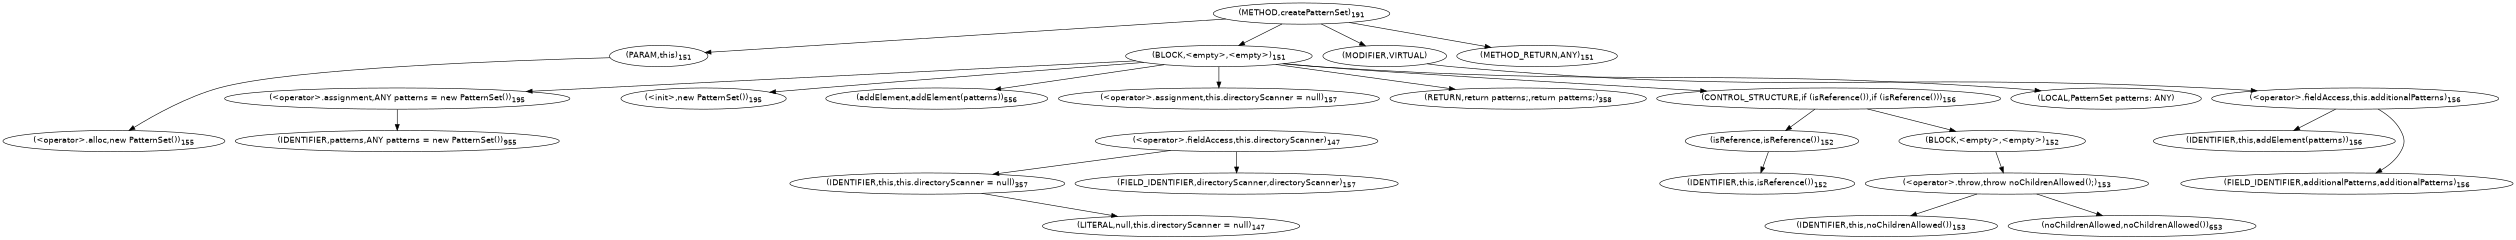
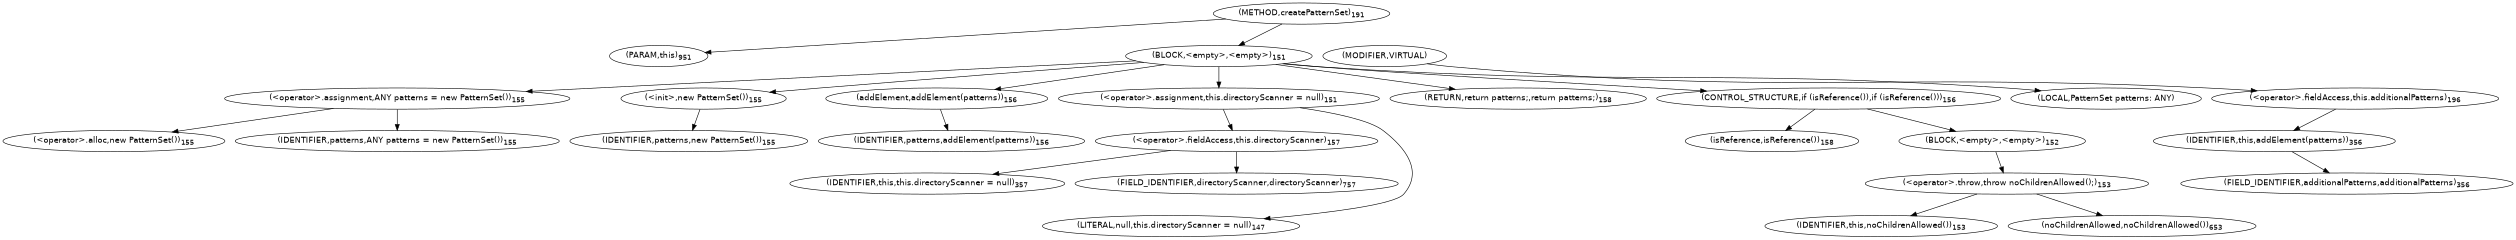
edge "(METHOD,createPatternSet)" -> "(MODIFIER,VIRTUAL)": removed
node "(PARAM,this)": text "151" -> "951"
node "(METHOD_RETURN,ANY)": removed
edge "(PARAM,this)" -> "(<operator>.alloc,new PatternSet())": now "(<operator>.assignment,ANY patterns = new PatternSet())" -> "(<operator>.alloc,new PatternSet())"
node "(<operator>.assignment,ANY patterns = new PatternSet())": text "195" -> "155"
node "(<init>,new PatternSet())": text "195" -> "155"
node "(addElement,addElement(patterns))": text "556" -> "156"
node "(<operator>.assignment,this.directoryScanner = null)": text "157" -> "151"
node "(RETURN,return patterns;,return patterns;)": text "358" -> "158"
node "(<operator>.fieldAccess,this.additionalPatterns)": text "156" -> "196"
edge "(<operator>.assignment,this.directoryScanner = null)" -> "(<operator>.fieldAccess,this.directoryScanner)": added
edge "(<operator>.fieldAccess,this.additionalPatterns)" -> "(FIELD_IDENTIFIER,additionalPatterns,additionalPatterns)": now "(IDENTIFIER,this,addElement(patterns))" -> "(FIELD_IDENTIFIER,additionalPatterns,additionalPatterns)"
node "(IDENTIFIER,patterns,ANY patterns = new PatternSet())": text "955" -> "155"
node "(<operator>.fieldAccess,this.directoryScanner)": text "147" -> "157"
node "(isReference,isReference())": text "152" -> "158"
node "(IDENTIFIER,this,addElement(patterns))": text "156" -> "356"
node "(IDENTIFIER,patterns,new PatternSet())": added
node "(IDENTIFIER,patterns,addElement(patterns))": added
node "(FIELD_IDENTIFIER,directoryScanner,directoryScanner)": text "157" -> "757"
node "(FIELD_IDENTIFIER,additionalPatterns,additionalPatterns)": text "156" -> "356"
node "(IDENTIFIER,this,isReference())": removed
edge "(IDENTIFIER,this,this.directoryScanner = null)" -> "(LITERAL,null,this.directoryScanner = null)": now "(<operator>.assignment,this.directoryScanner = null)" -> "(LITERAL,null,this.directoryScanner = null)"
